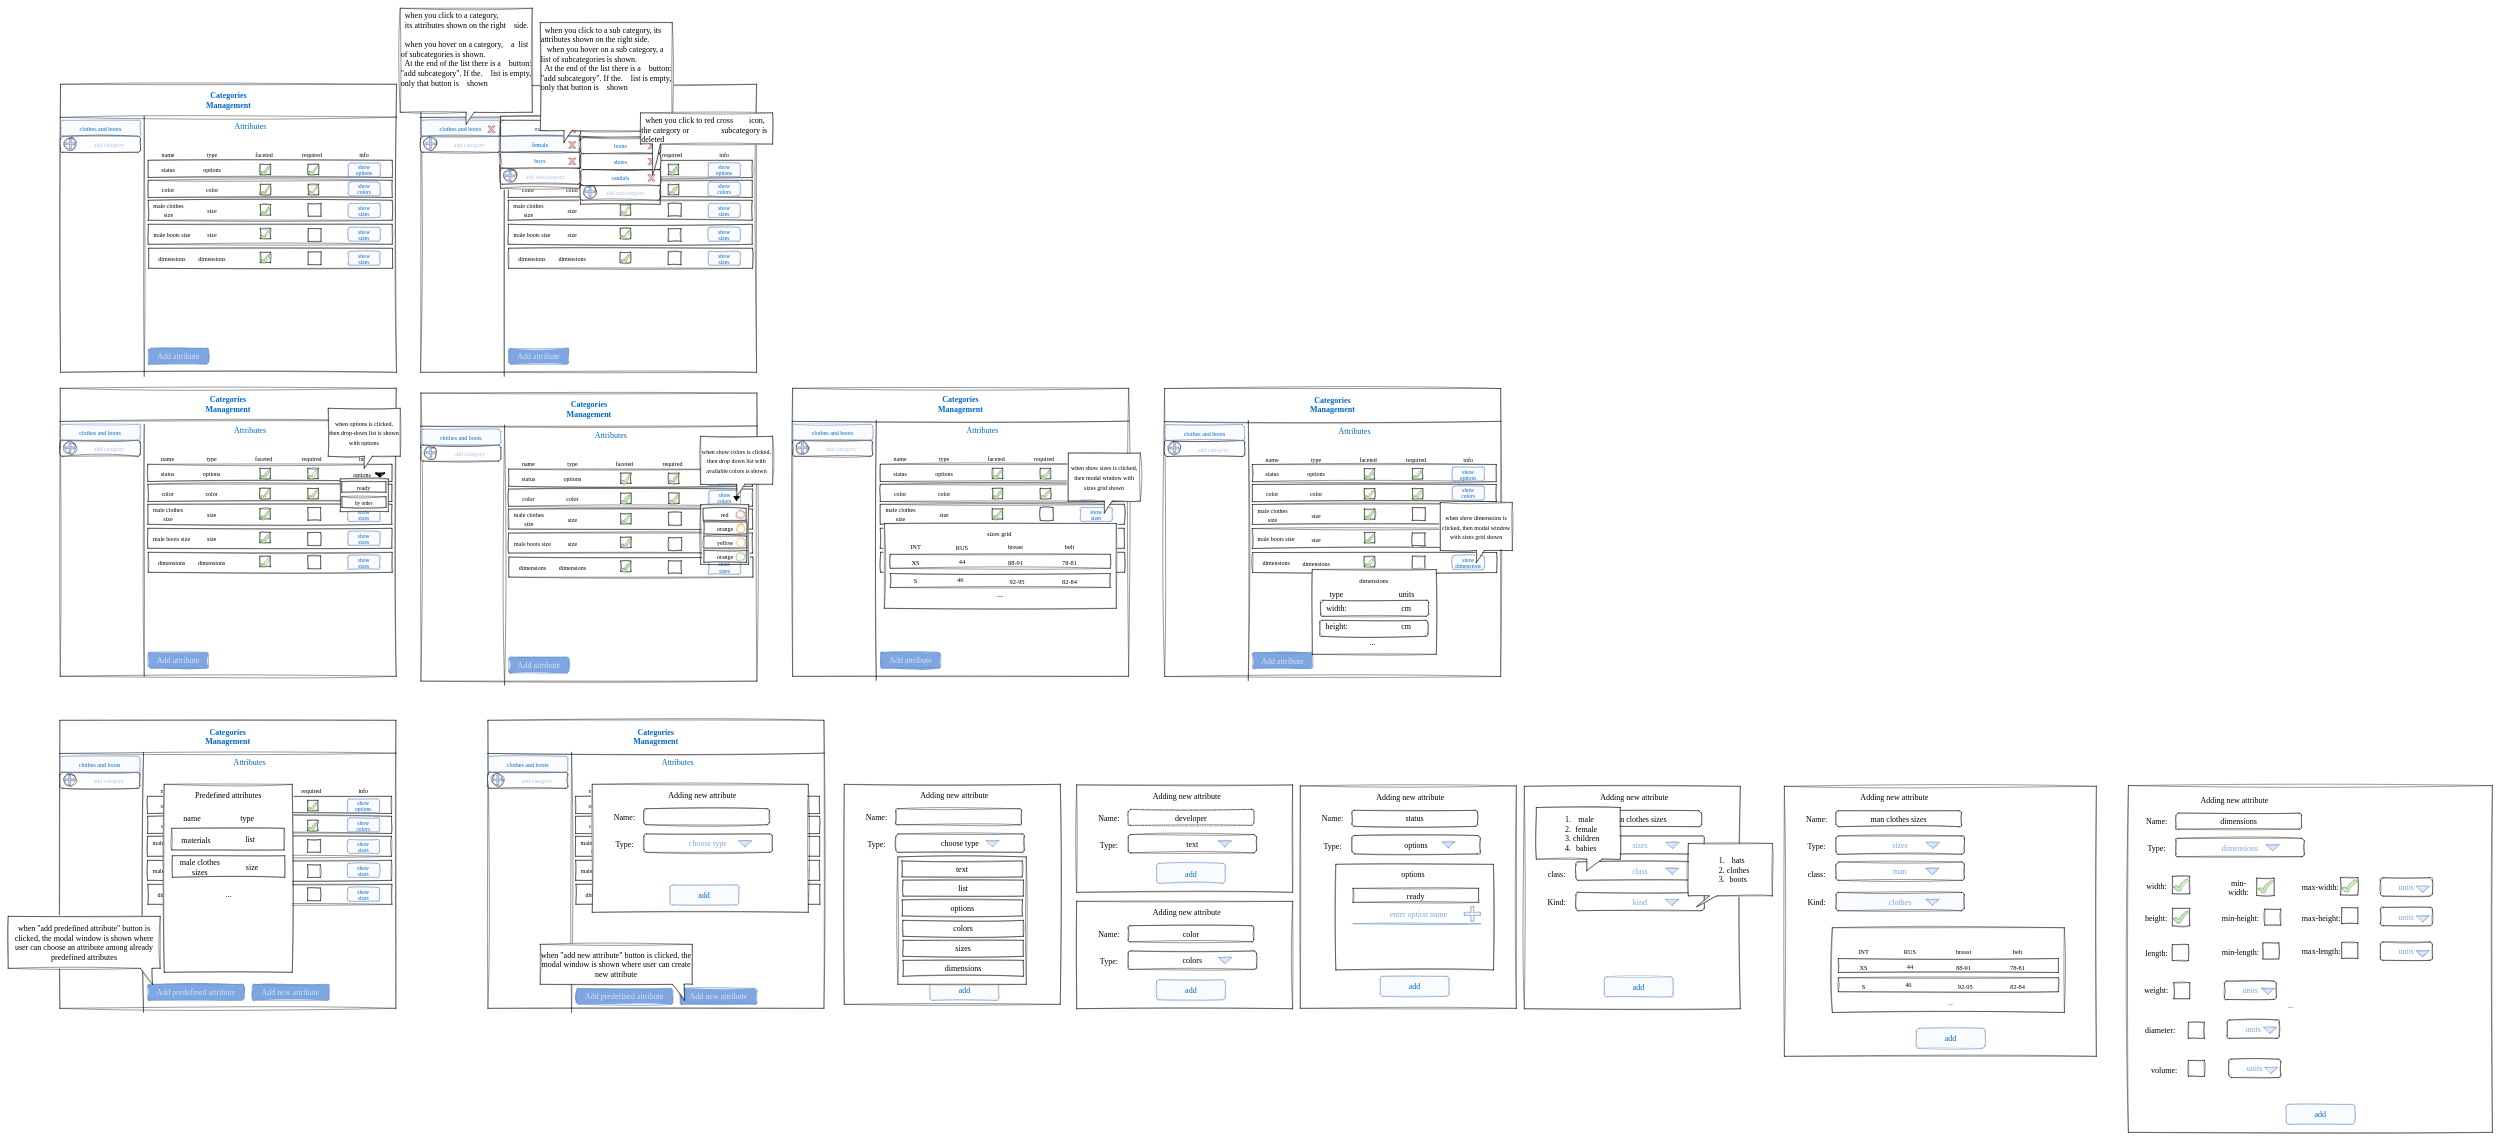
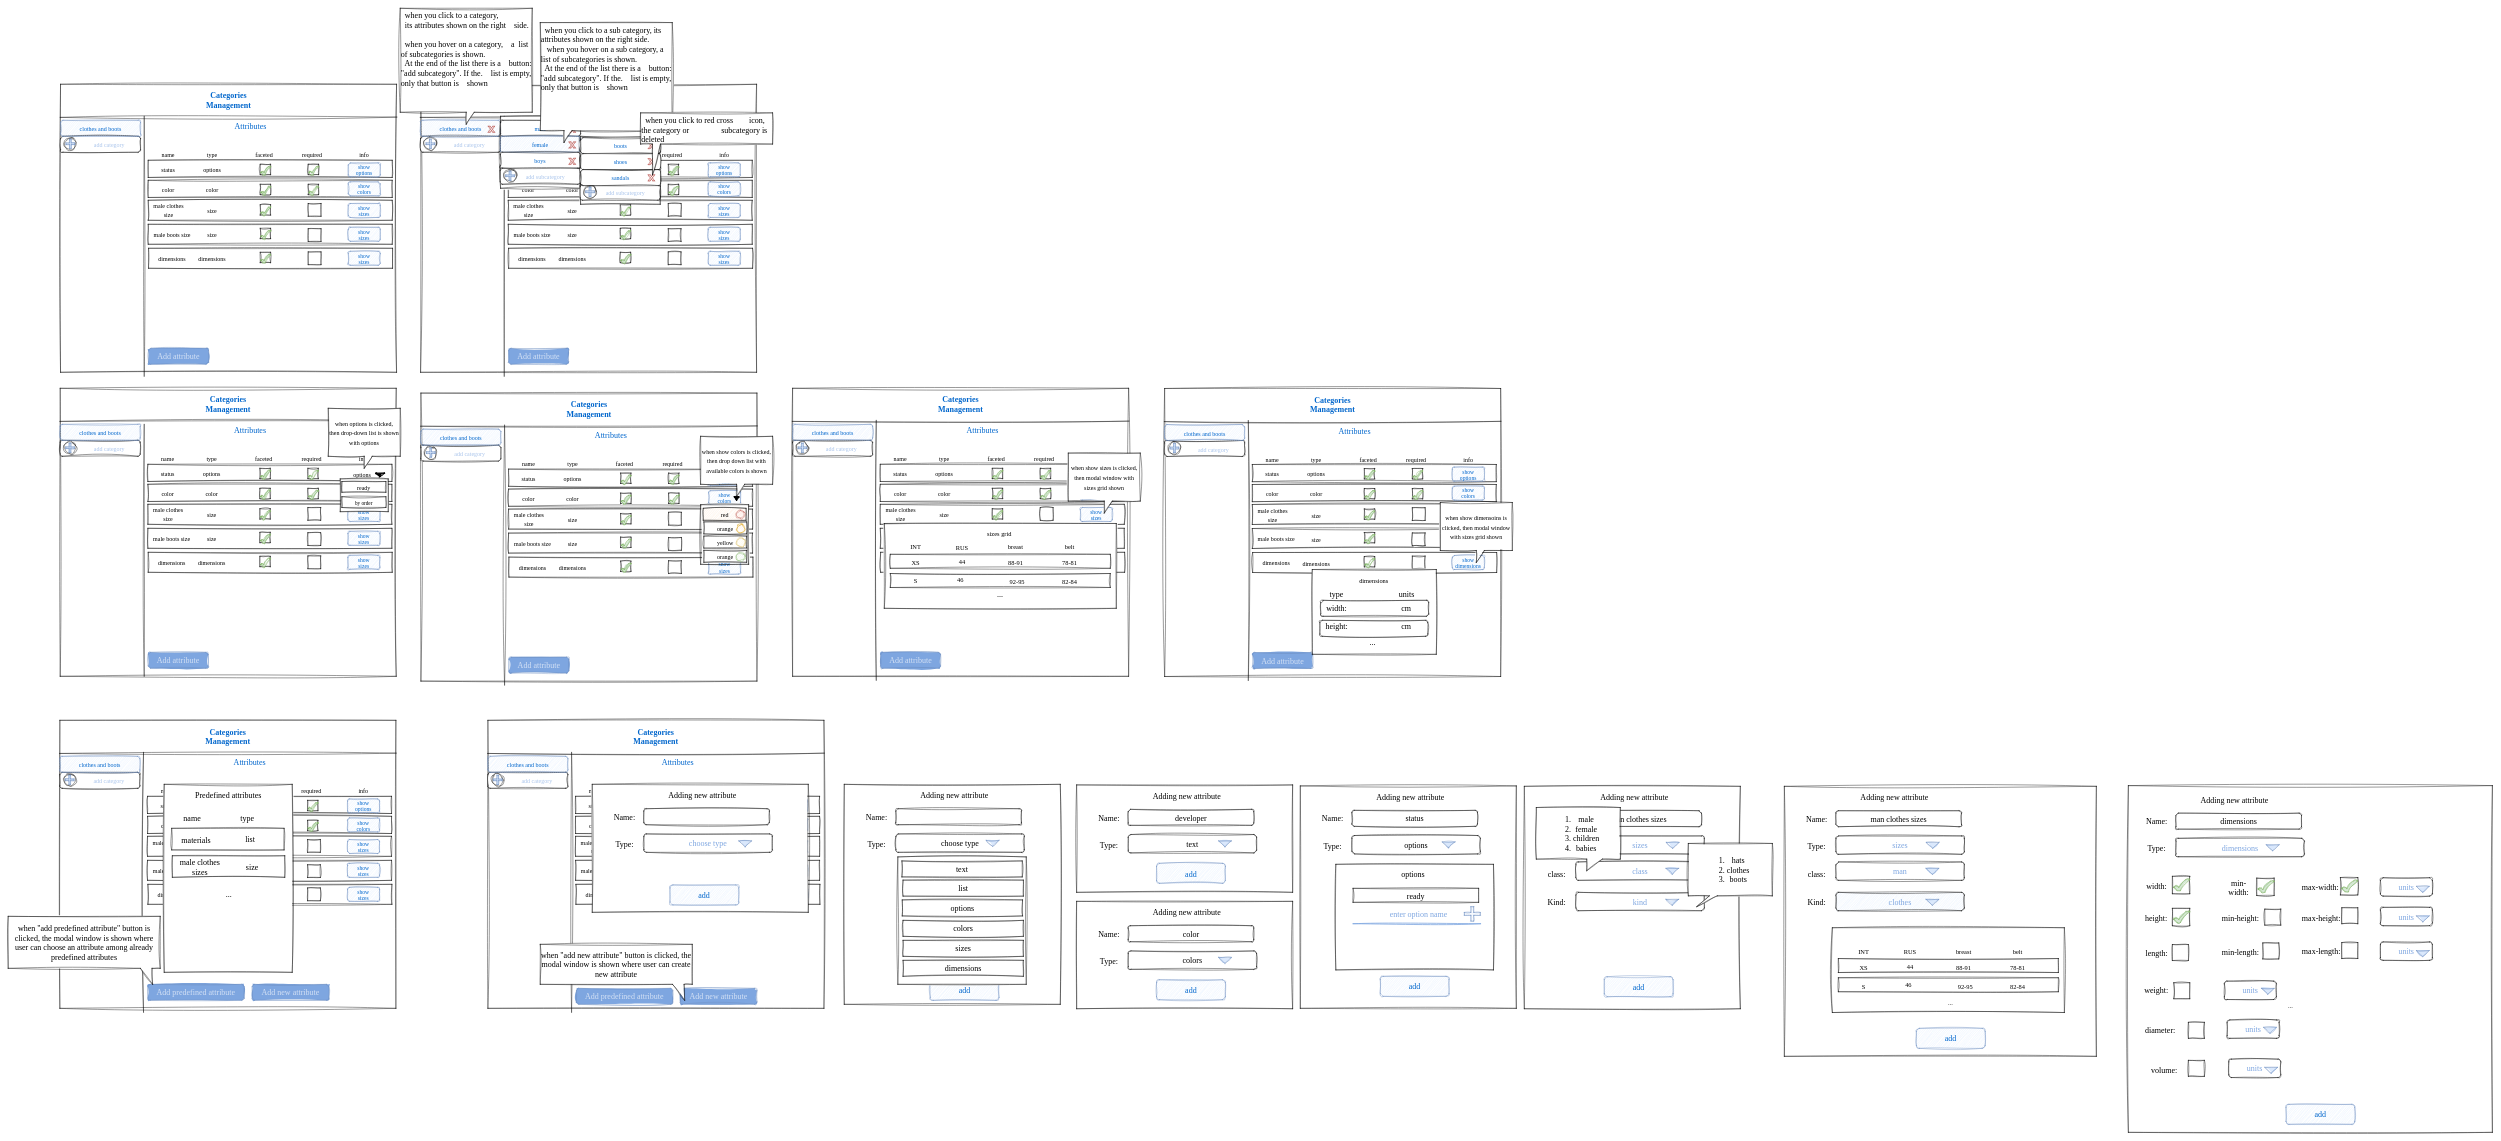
node "red": fillcolor #ffffff -> #ffe6cc
node "developer": style dashed -> solid
